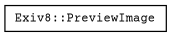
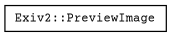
node "Exiv8::PreviewImage": label "Exiv8::PreviewImage" -> "Exiv2::PreviewImage"
